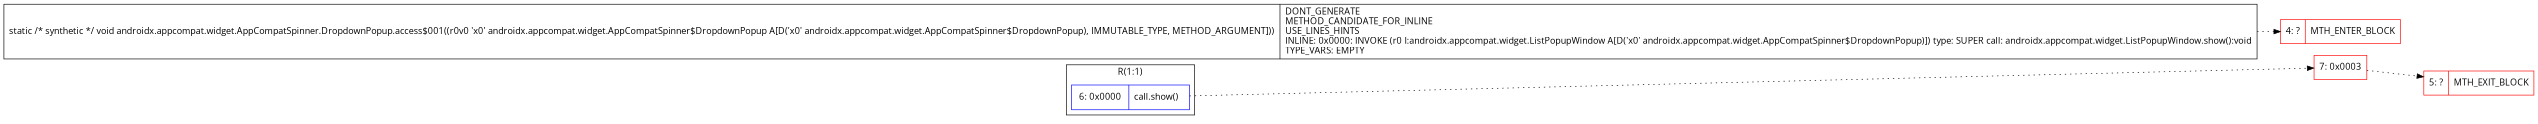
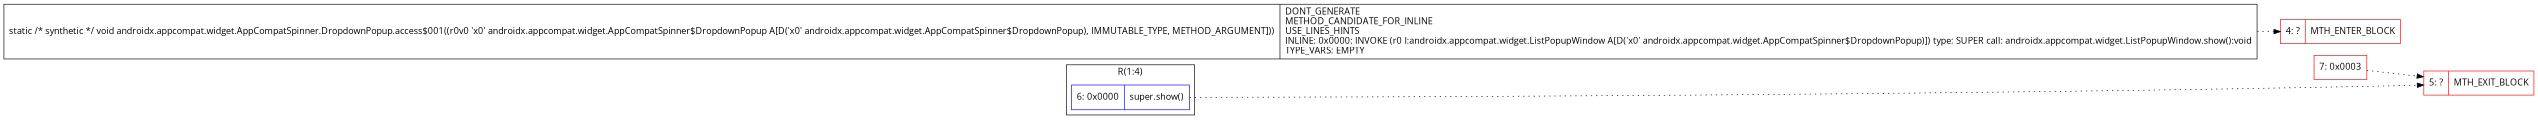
cluster "R(1:1)": label "R(1:1)" -> "R(1:4)"
edge "6: 0x0000" -> "7: 0x0003": now "6: 0x0000" -> "5: ?"
node "6: 0x0000": text "call.show()" -> "super.show()"
